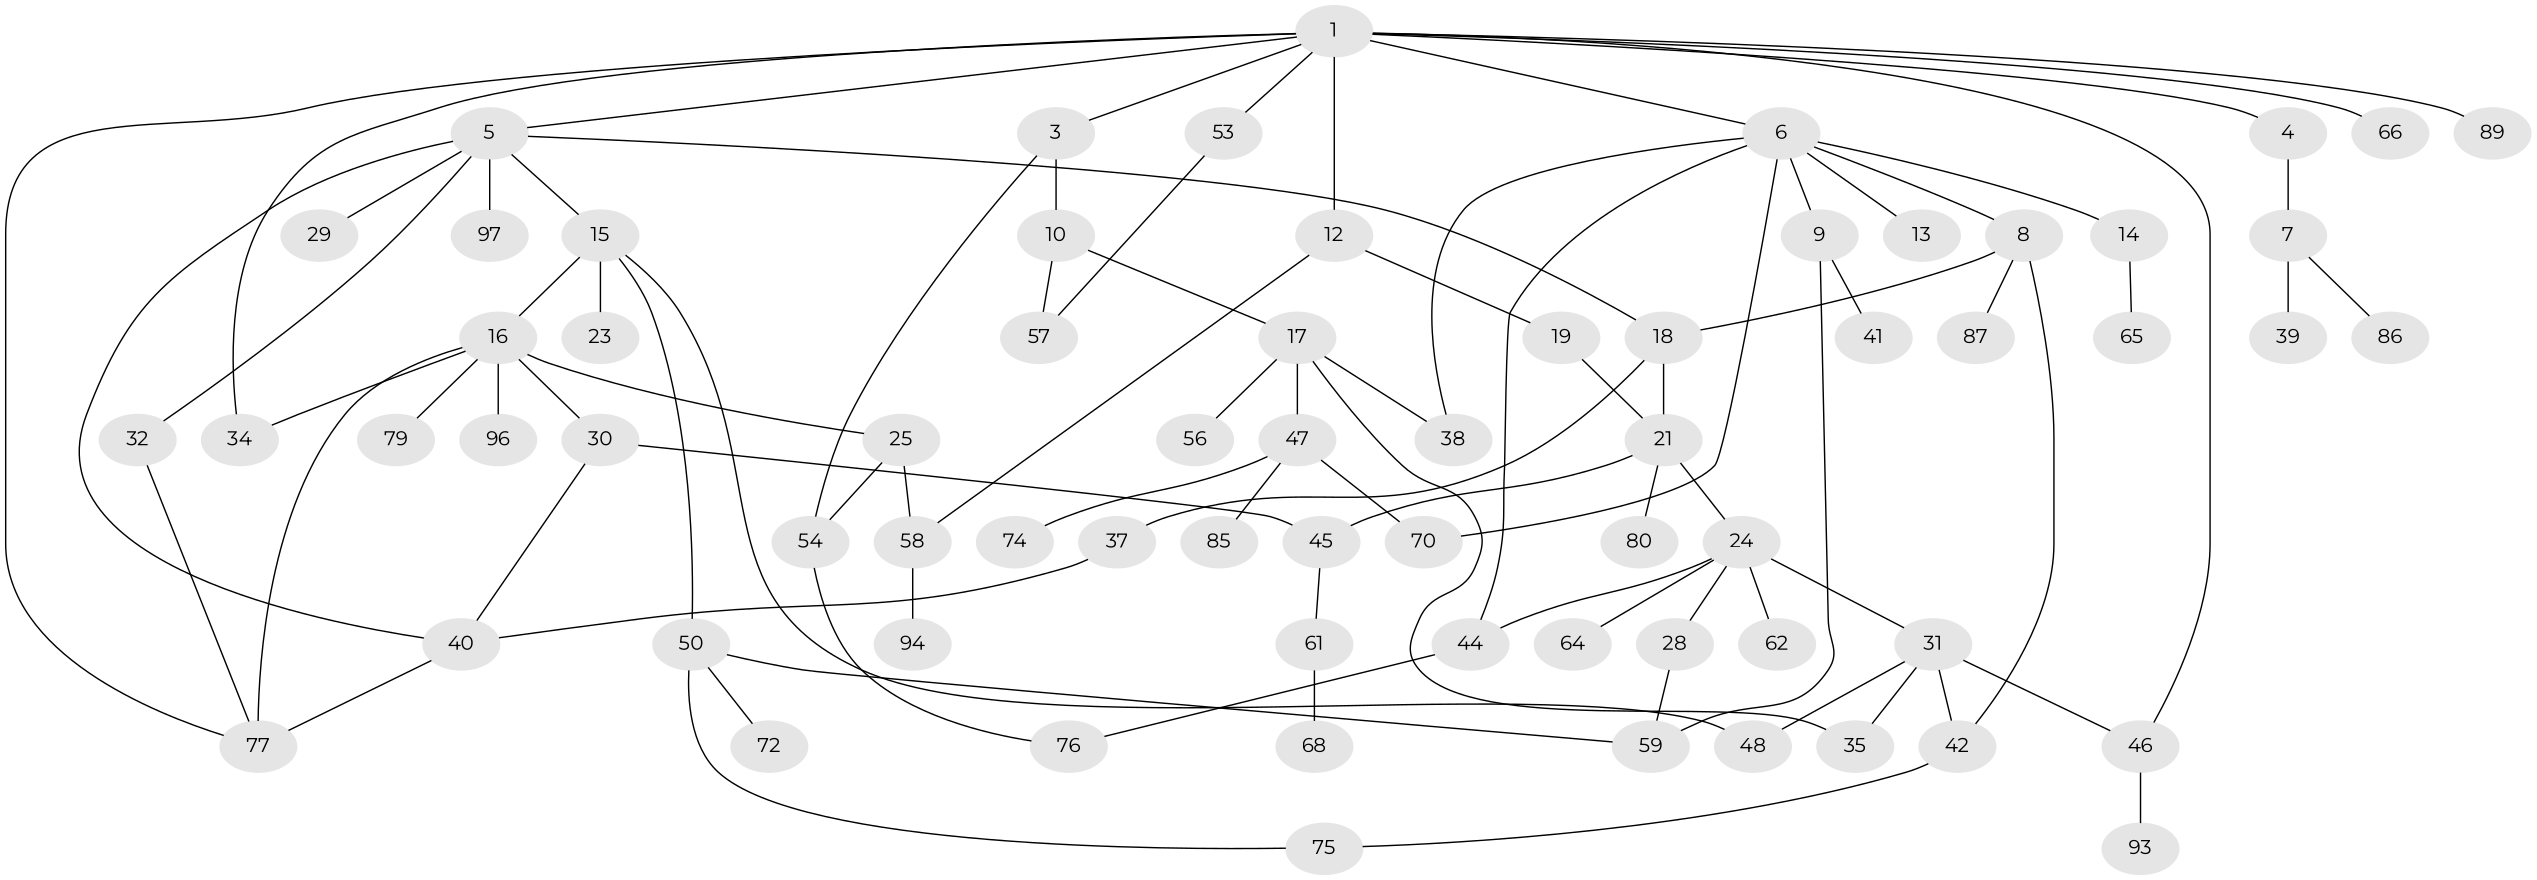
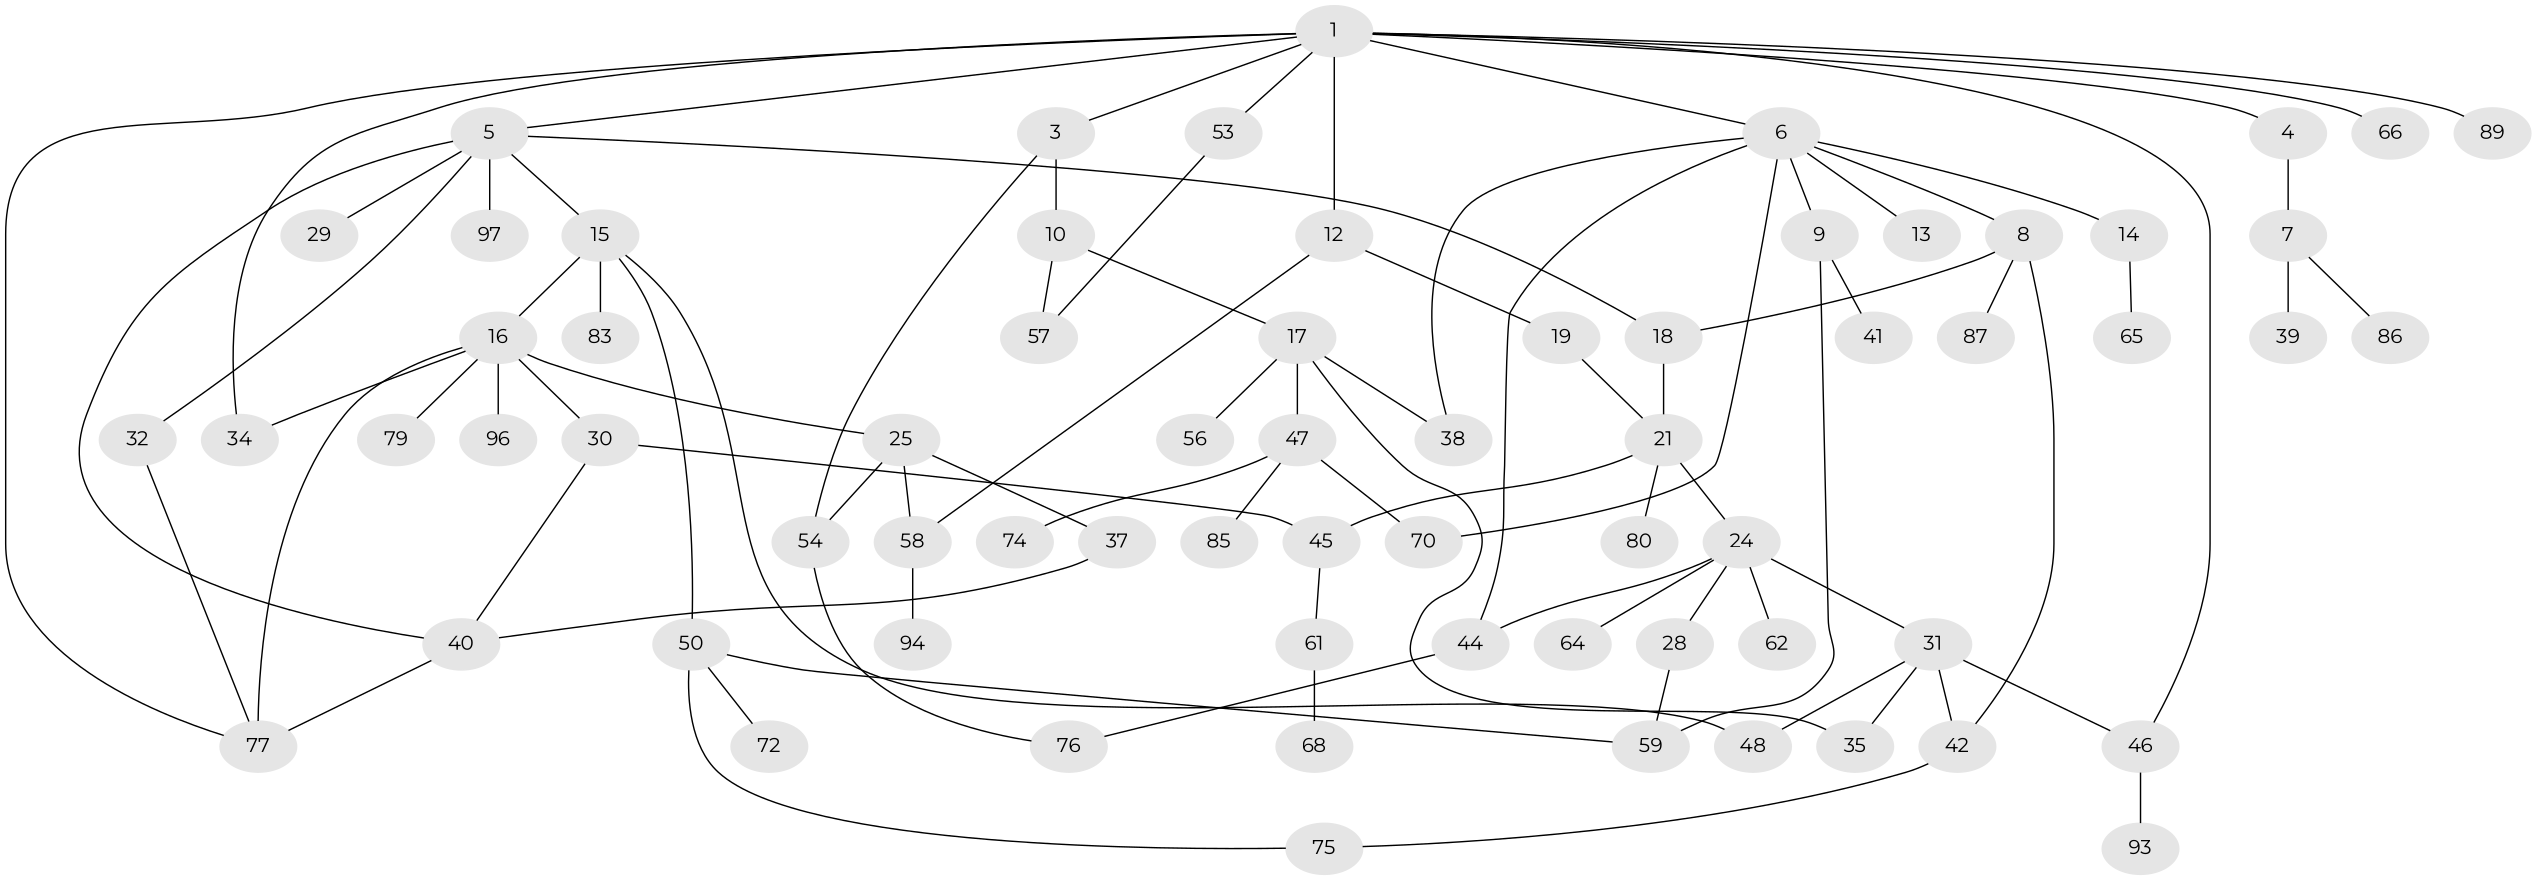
node "23": label "23" -> "83"
edge "18" -- "37": now "25" -- "37"
